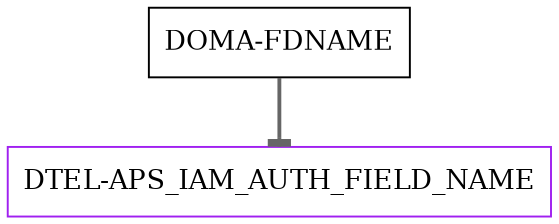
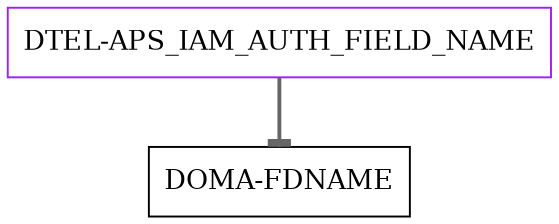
edge "DOMA-FDNAME" -> "DTEL-APS_IAM_AUTH_FIELD_NAME": reversed
